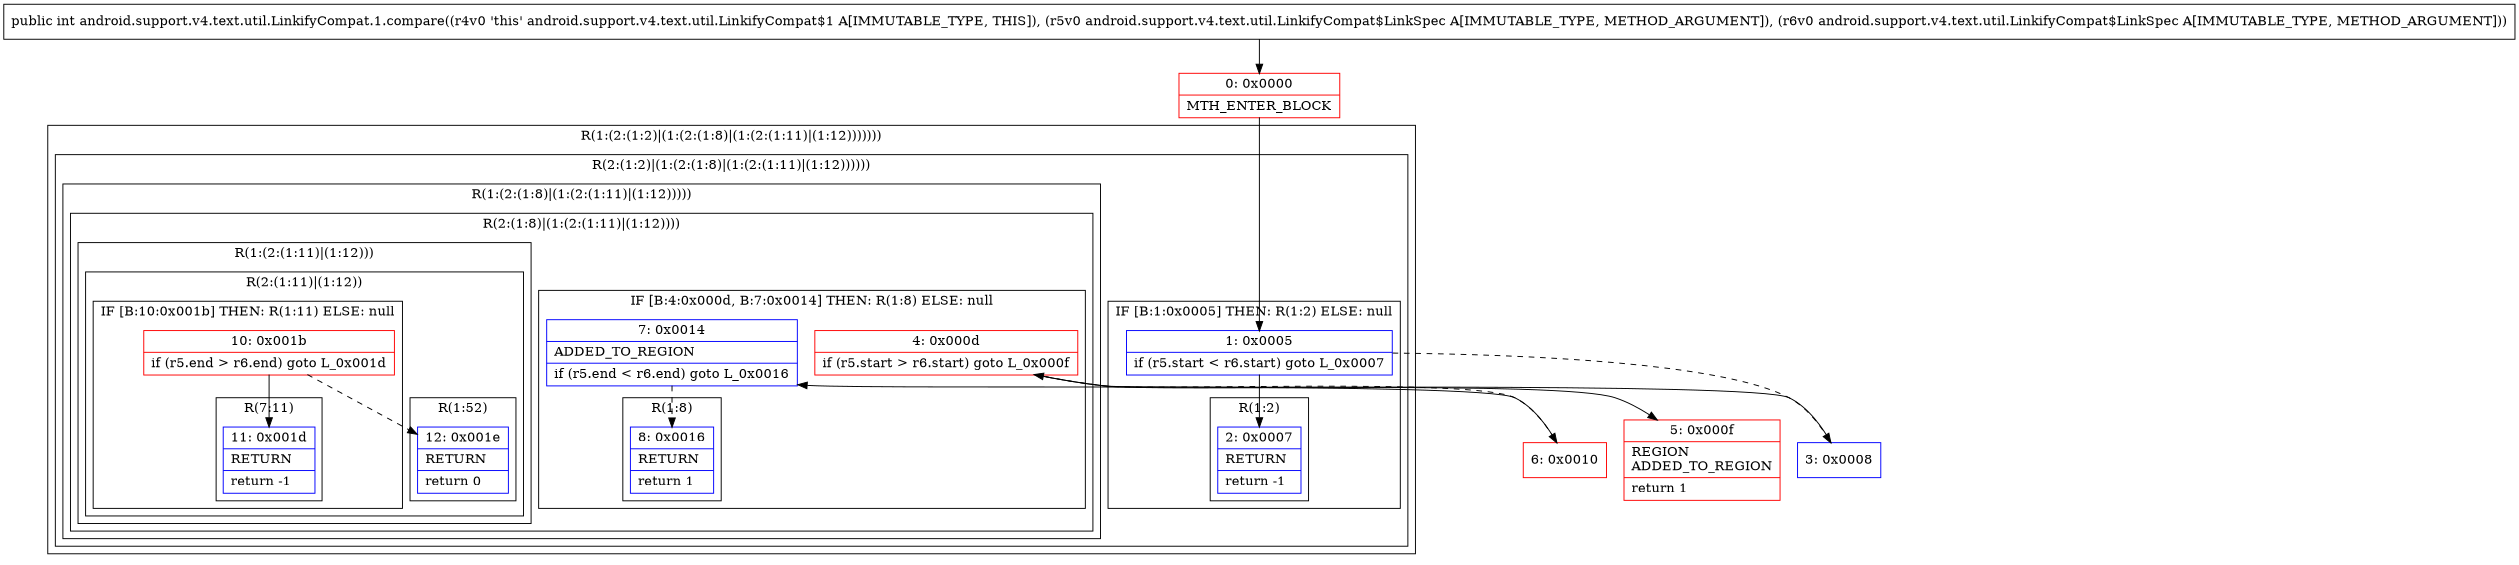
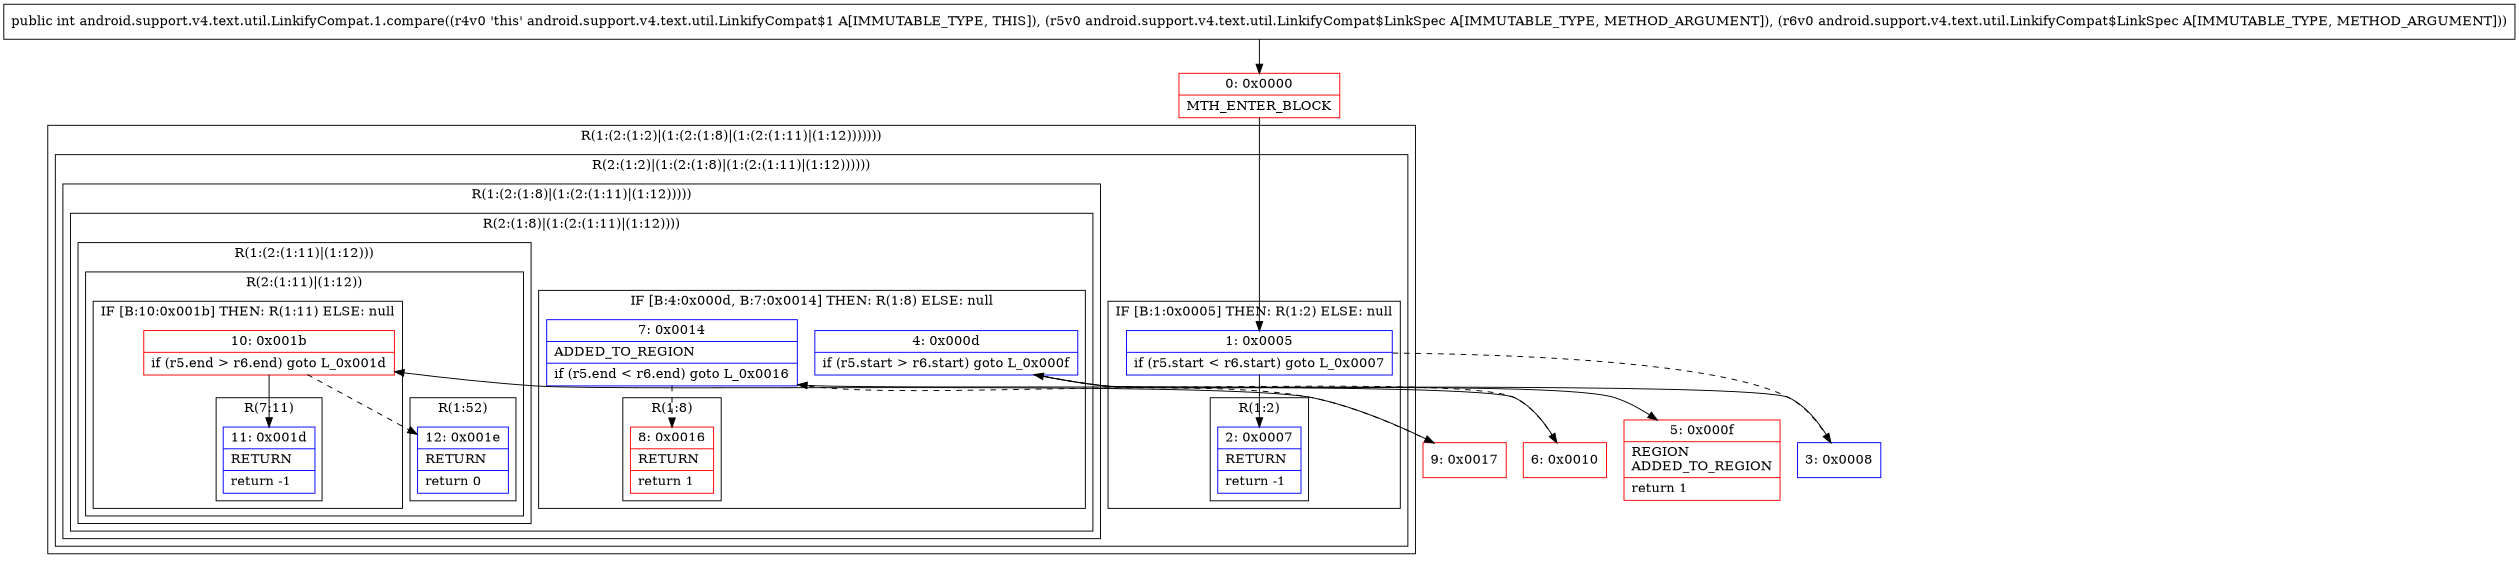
node "4: 0x000d": color red -> blue
node "8: 0x0016": color blue -> red
node "9: 0x0017": added
